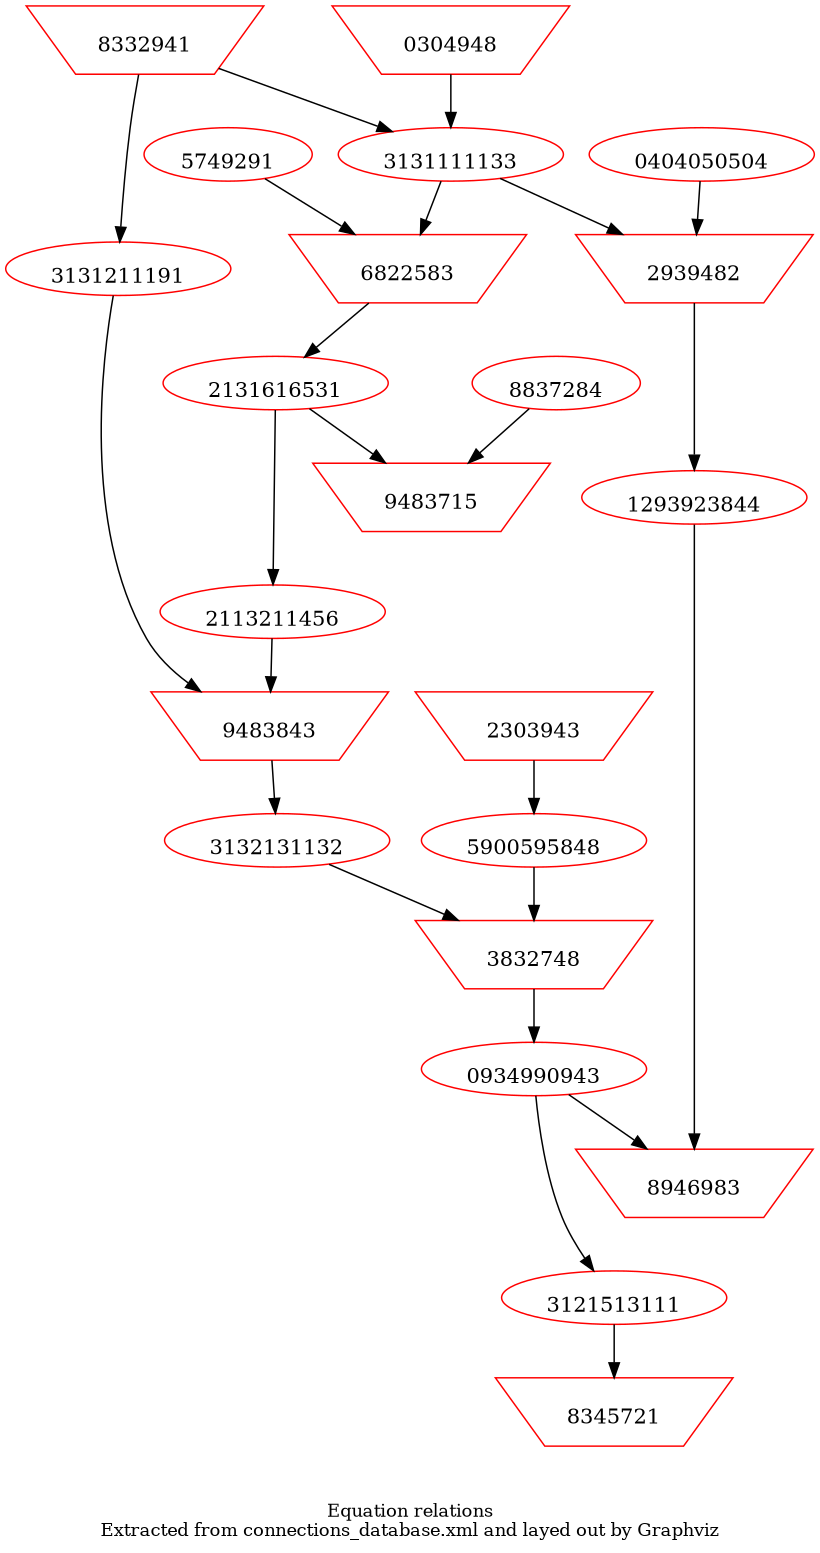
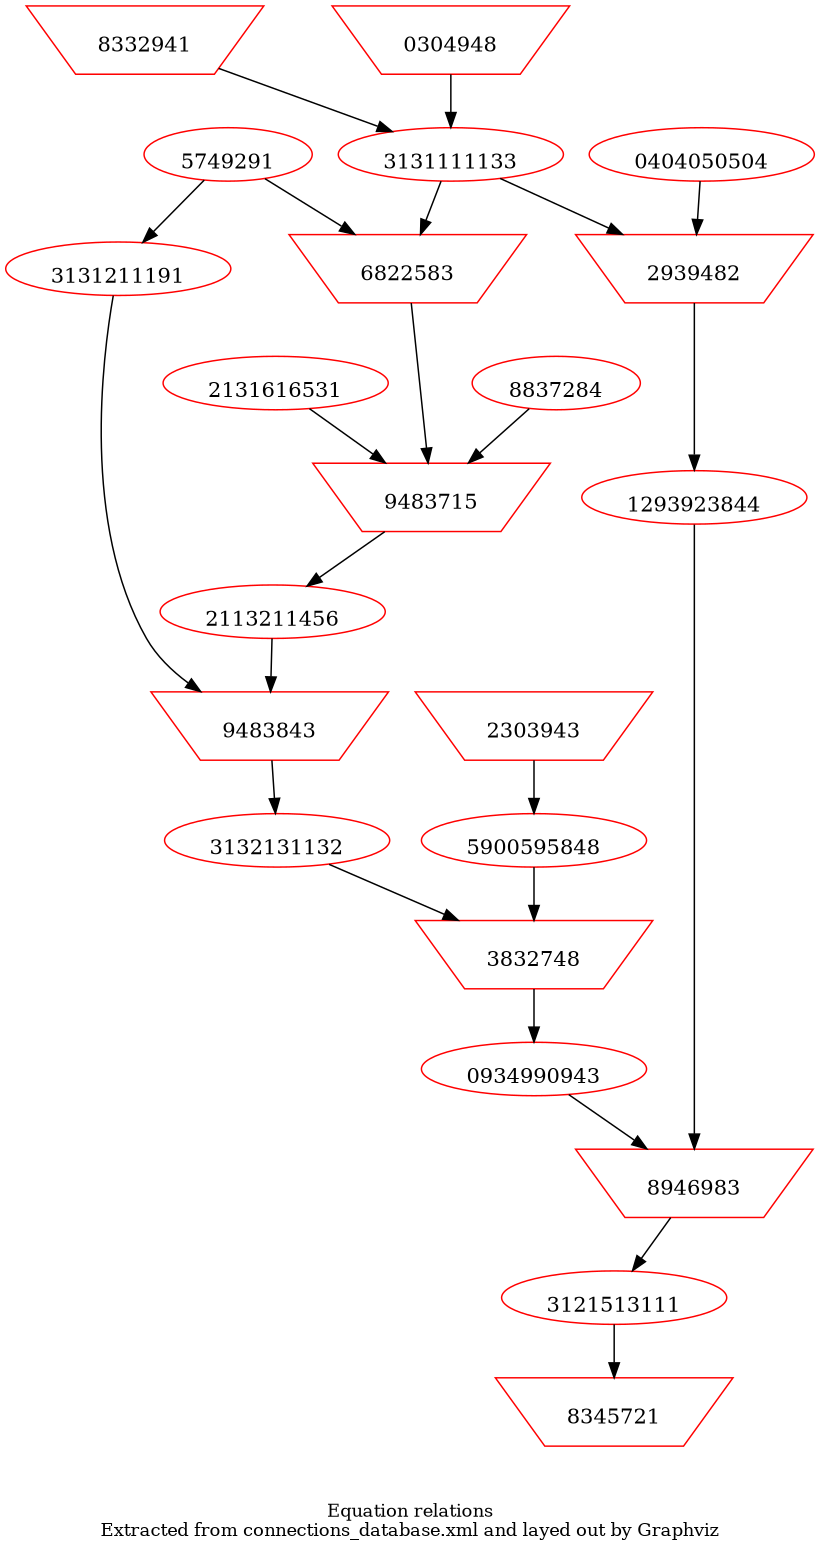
edge "8332941" -> "3131211191": now "5749291" -> "3131211191"
edge "6822583" -> "2131616531": now "6822583" -> "9483715"
edge "2131616531" -> "2113211456": now "9483715" -> "2113211456"
edge "0934990943" -> "3121513111": now "8946983" -> "3121513111"
